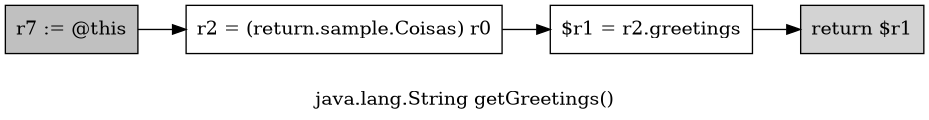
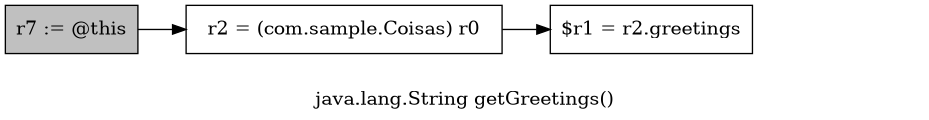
node "r2 = (return.sample.Coisas) r0": label "r2 = (return.sample.Coisas) r0" -> "r2 = (com.sample.Coisas) r0"
node "return $r1": removed
